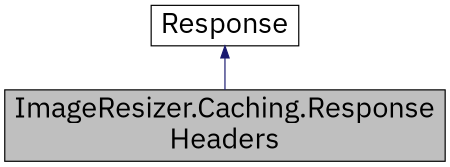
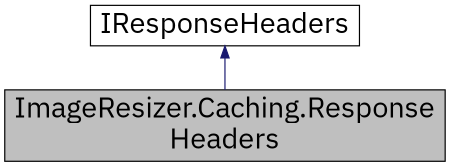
node "Response": label "Response" -> "IResponseHeaders"
